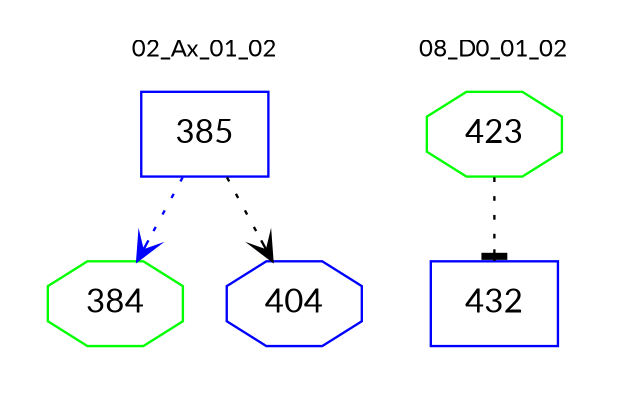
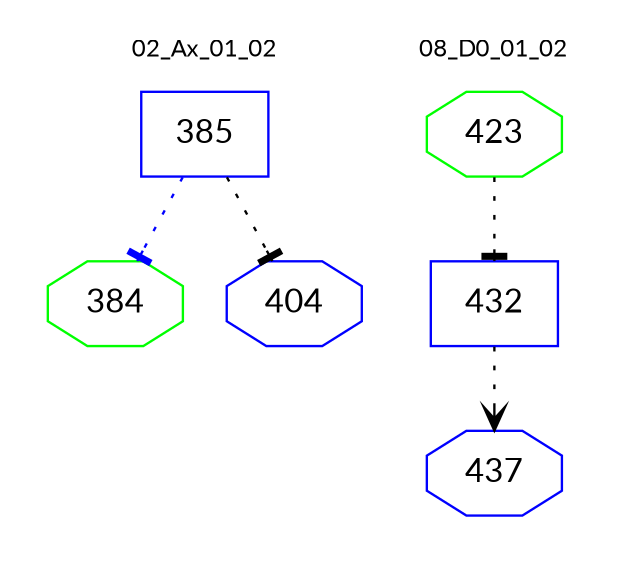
edge "385" -> "384": arrowhead vee -> tee
edge "385" -> "404": arrowhead vee -> tee
node "437": added
